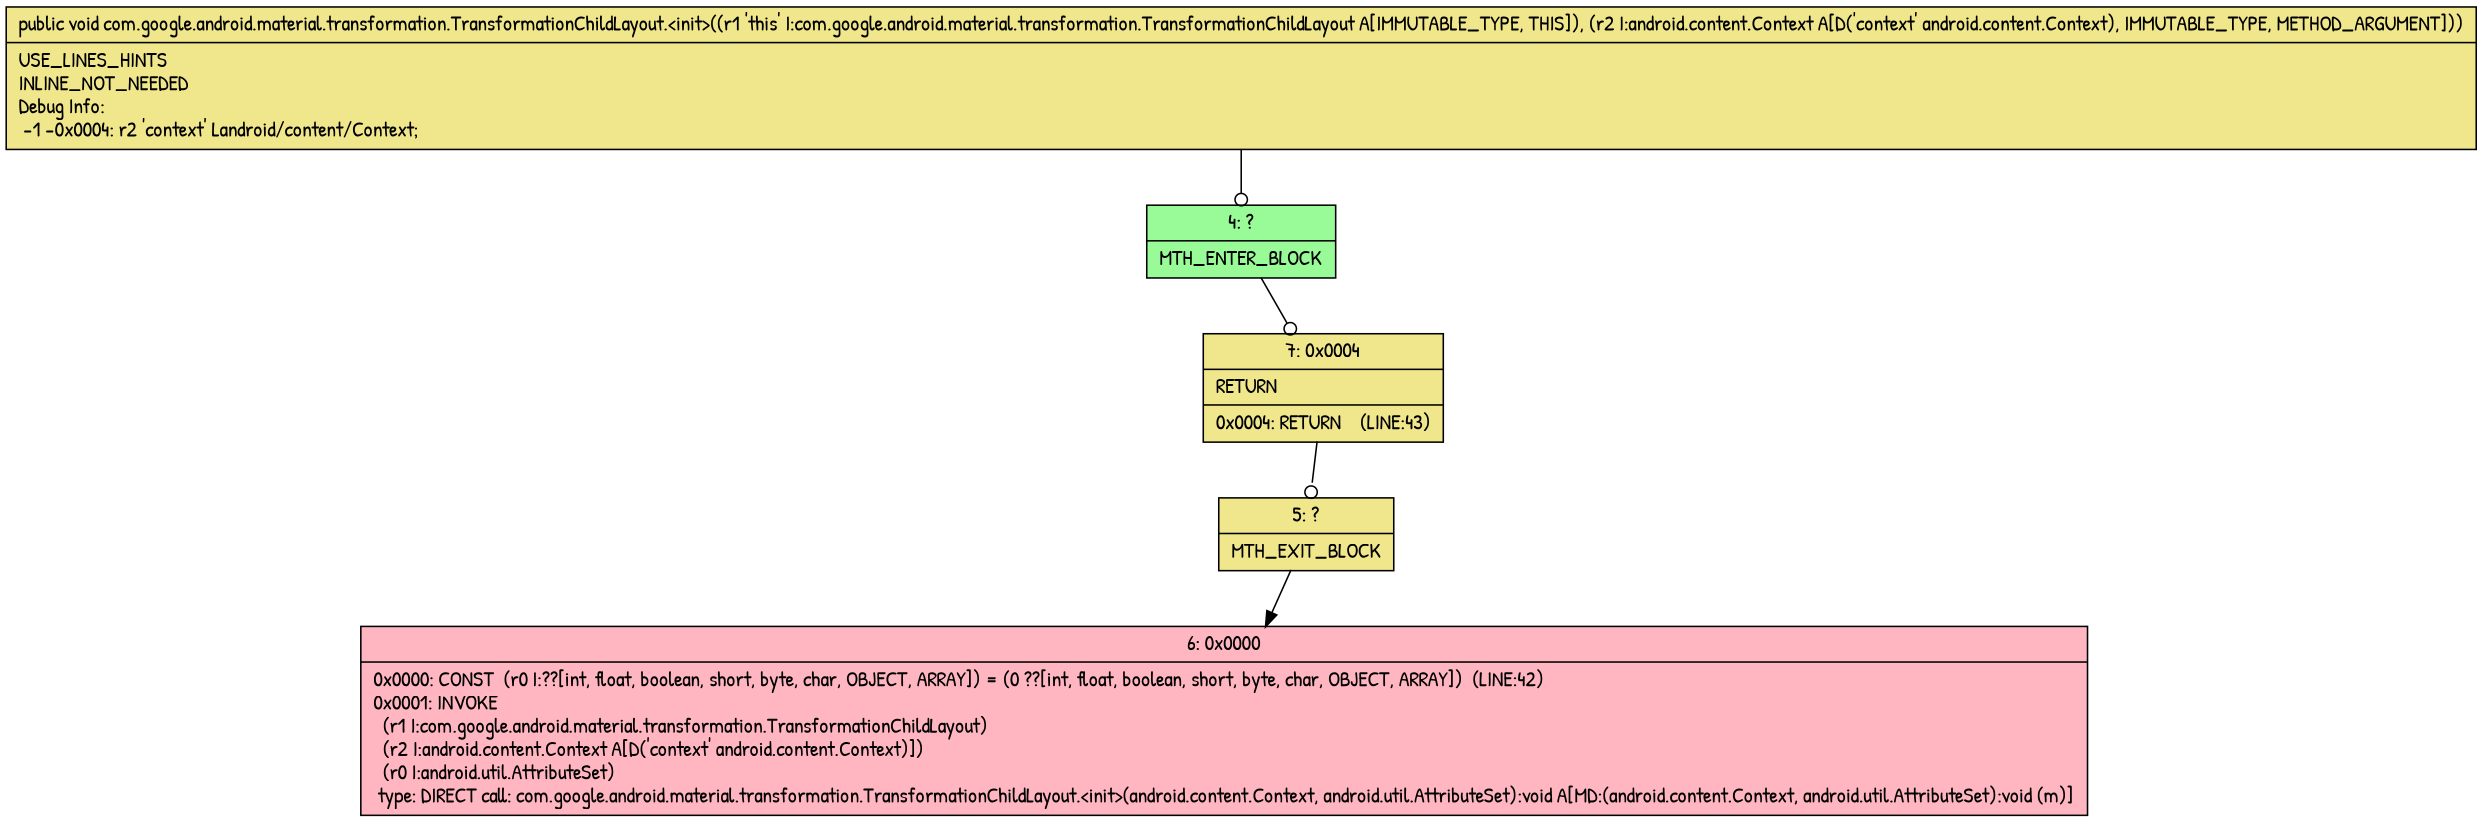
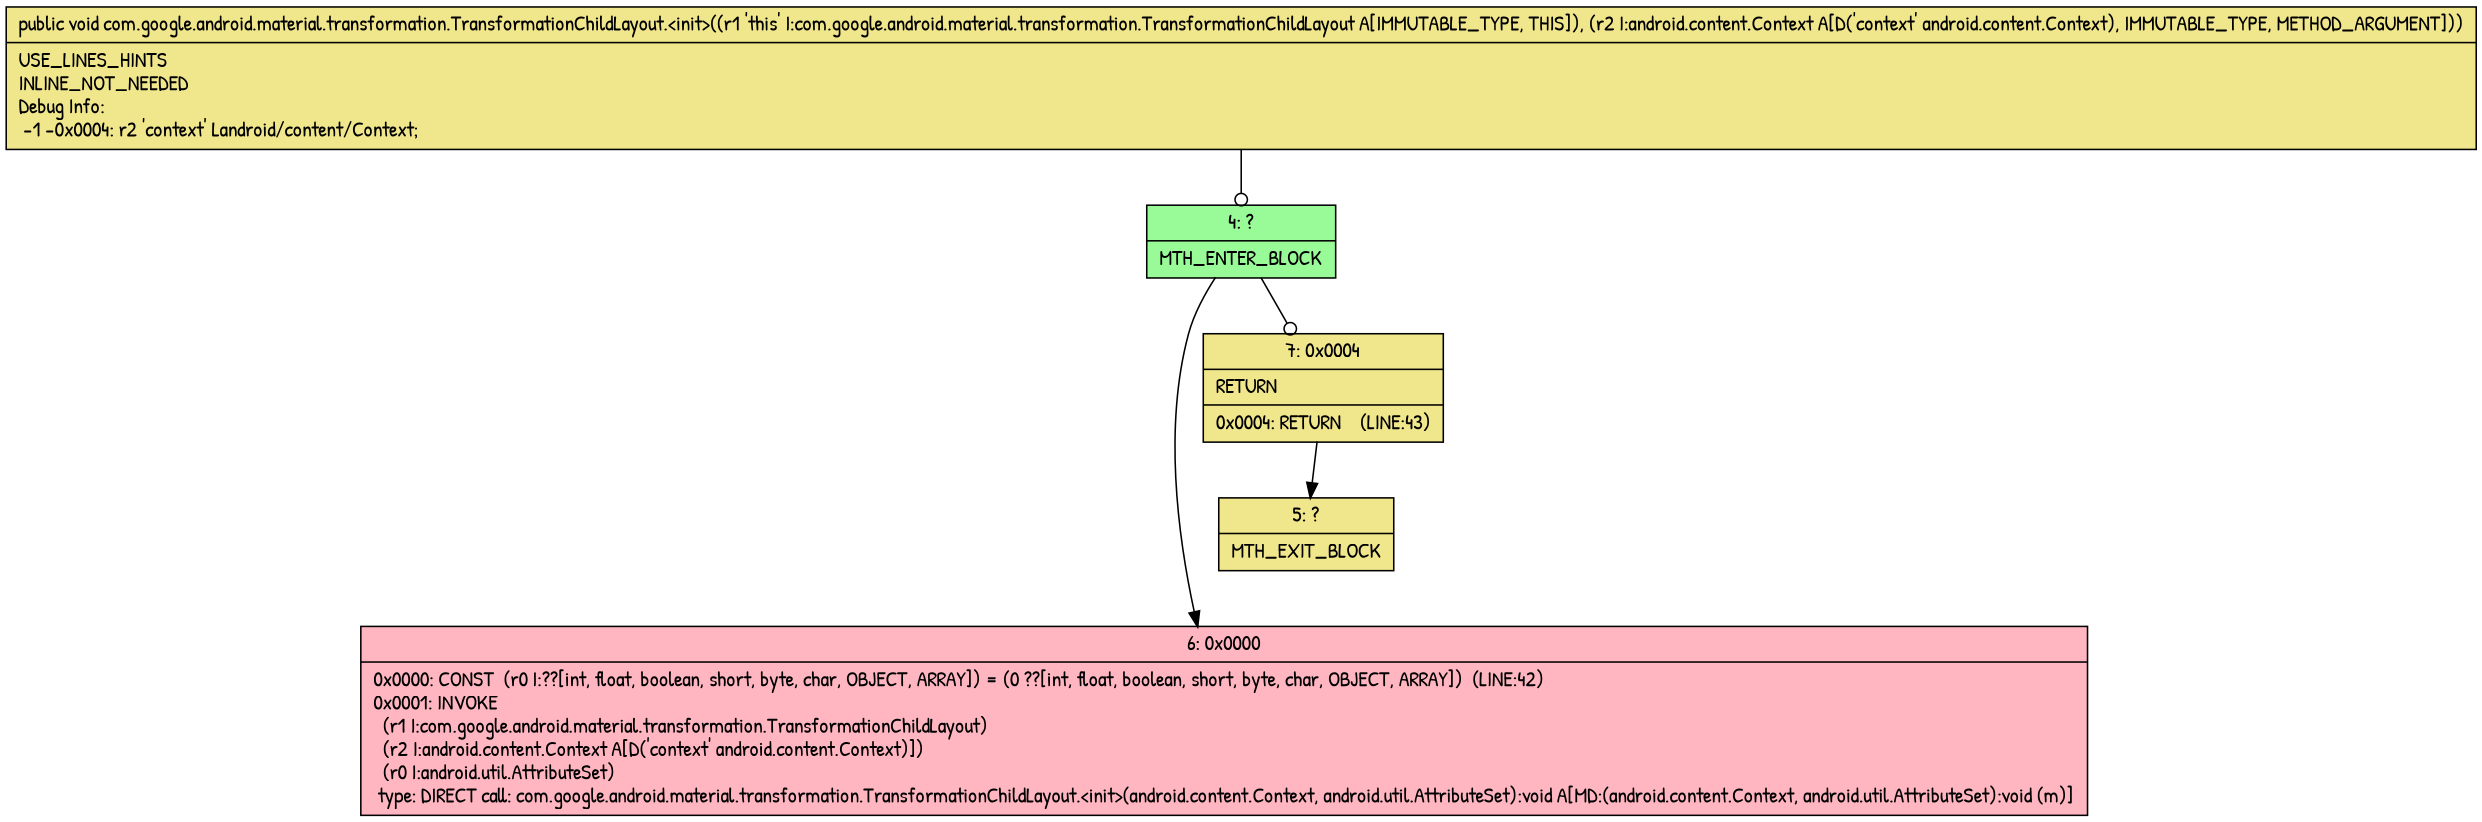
edge "7: 0x0004" -> "5: ?": arrowhead odot -> normal
edge "5: ?" -> "6: 0x0000": now "4: ?" -> "6: 0x0000"
